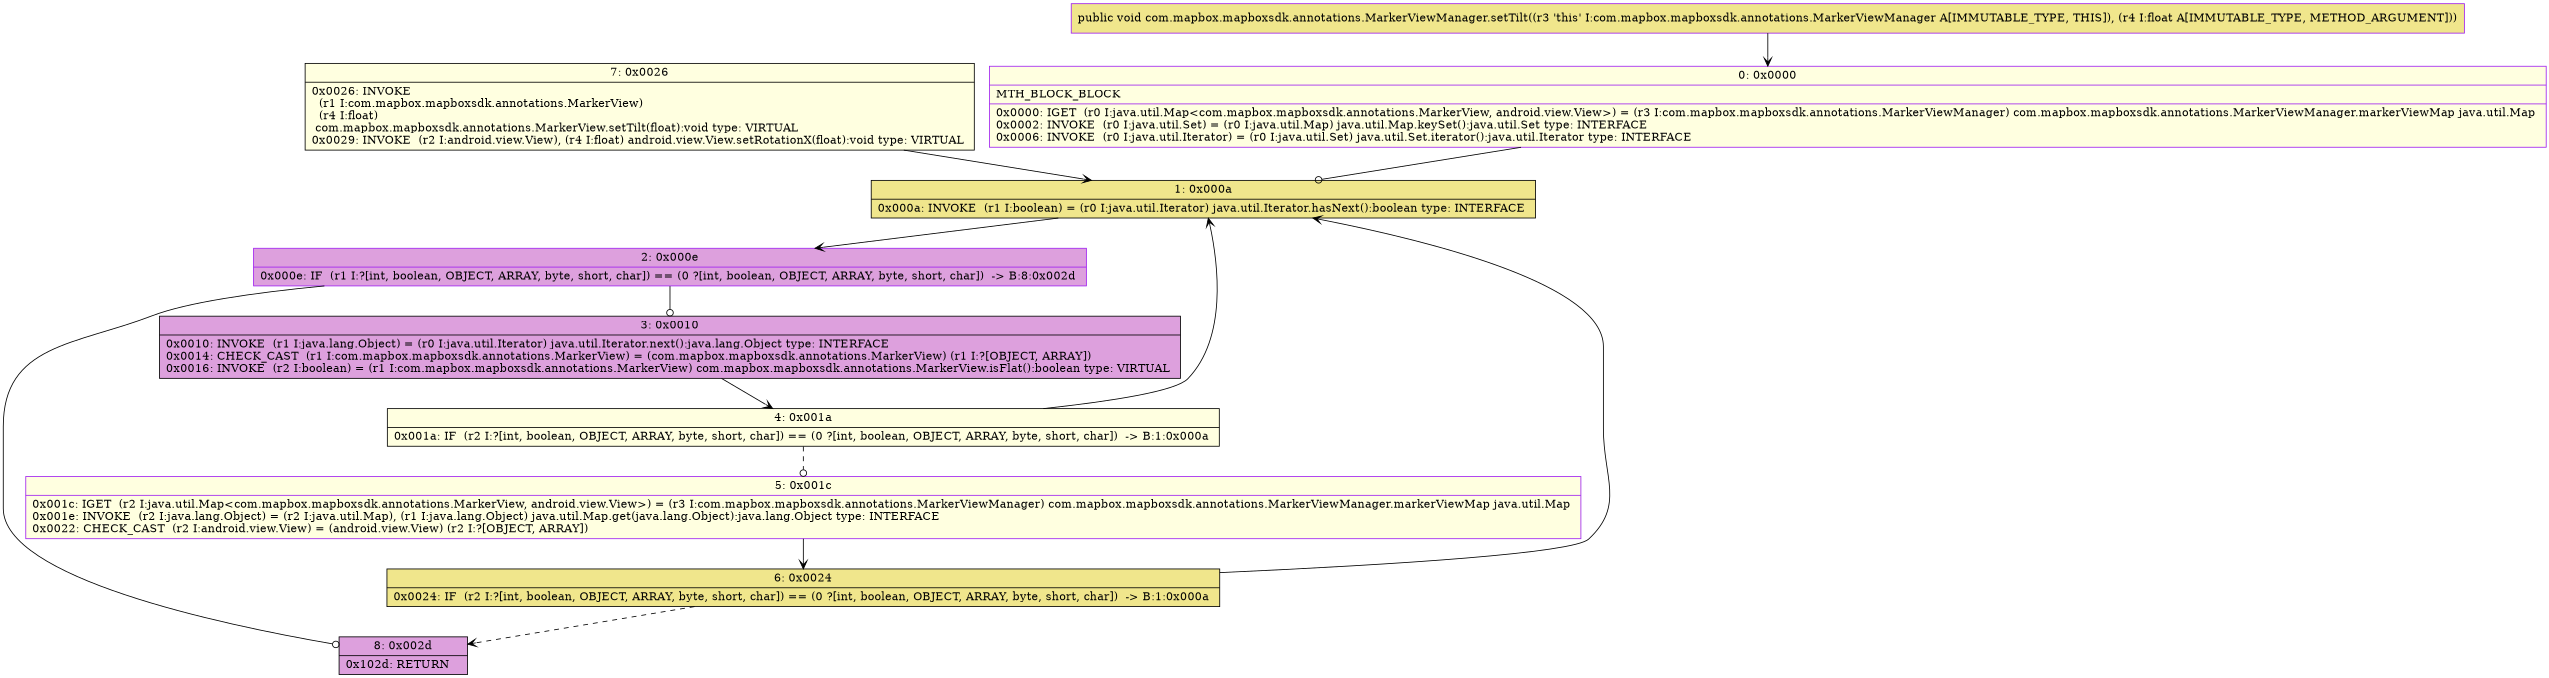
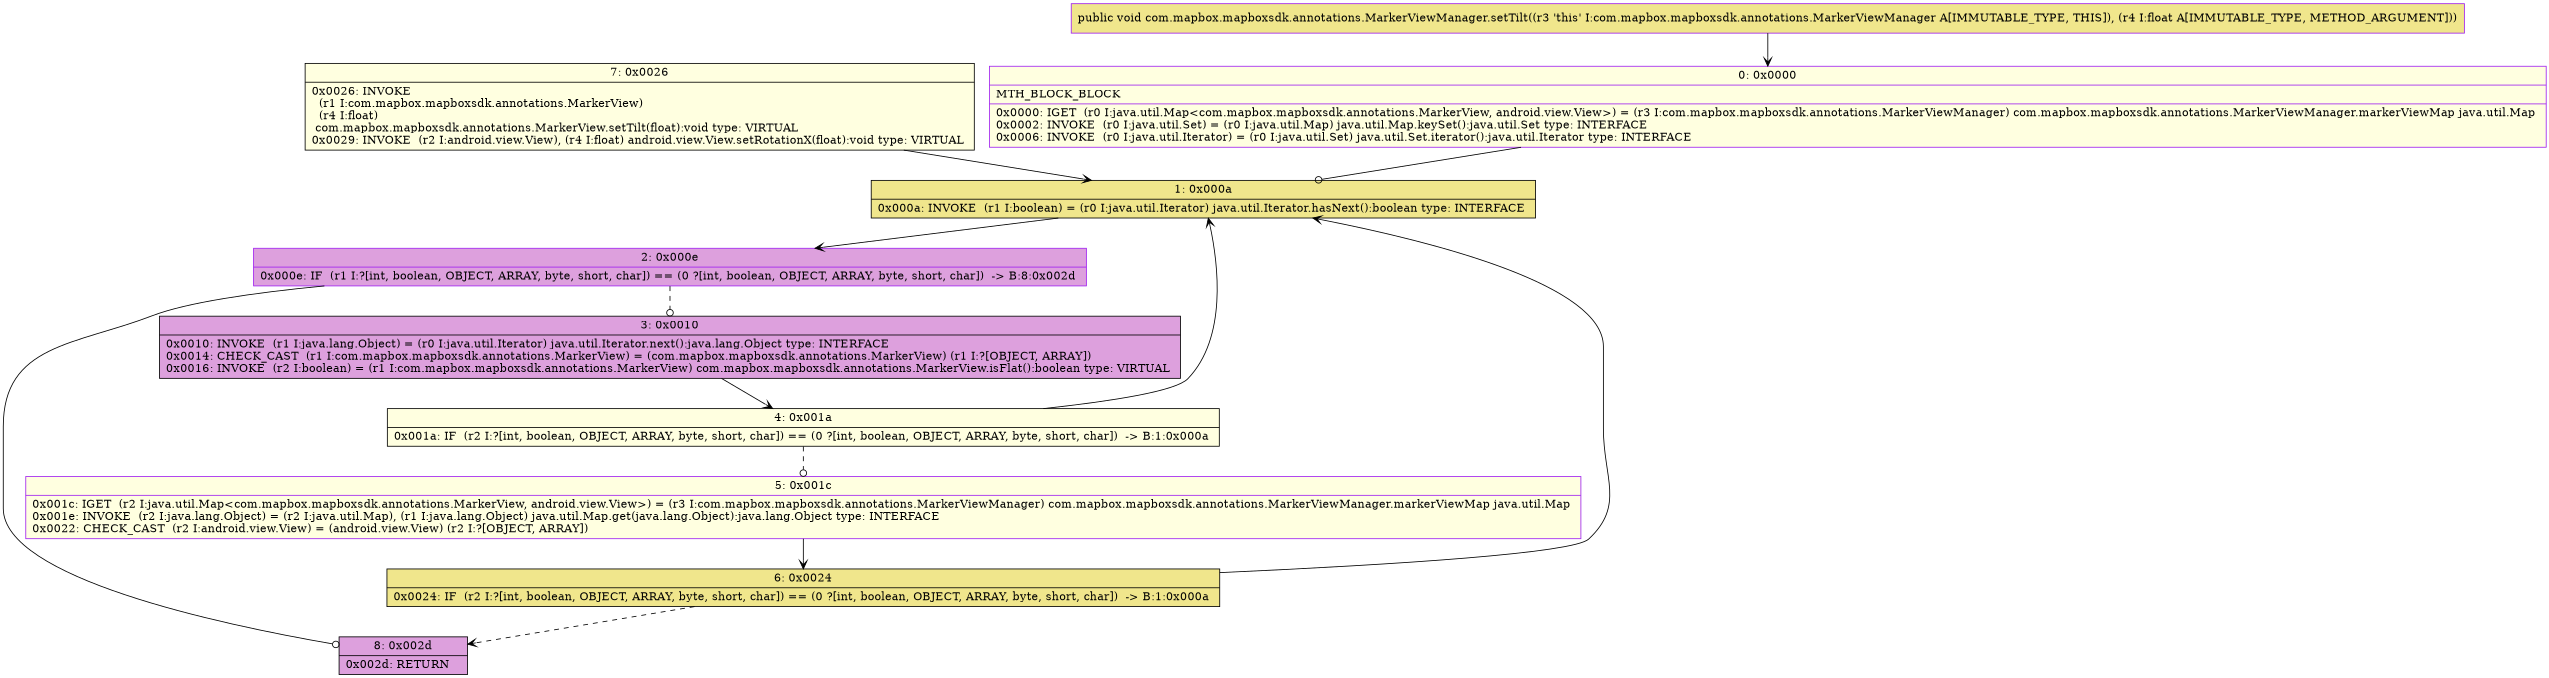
edge "2: 0x000e" -> "3: 0x0010": style solid -> dashed
node "8: 0x002d": text "0x102d: RETURN" -> "0x002d: RETURN"
